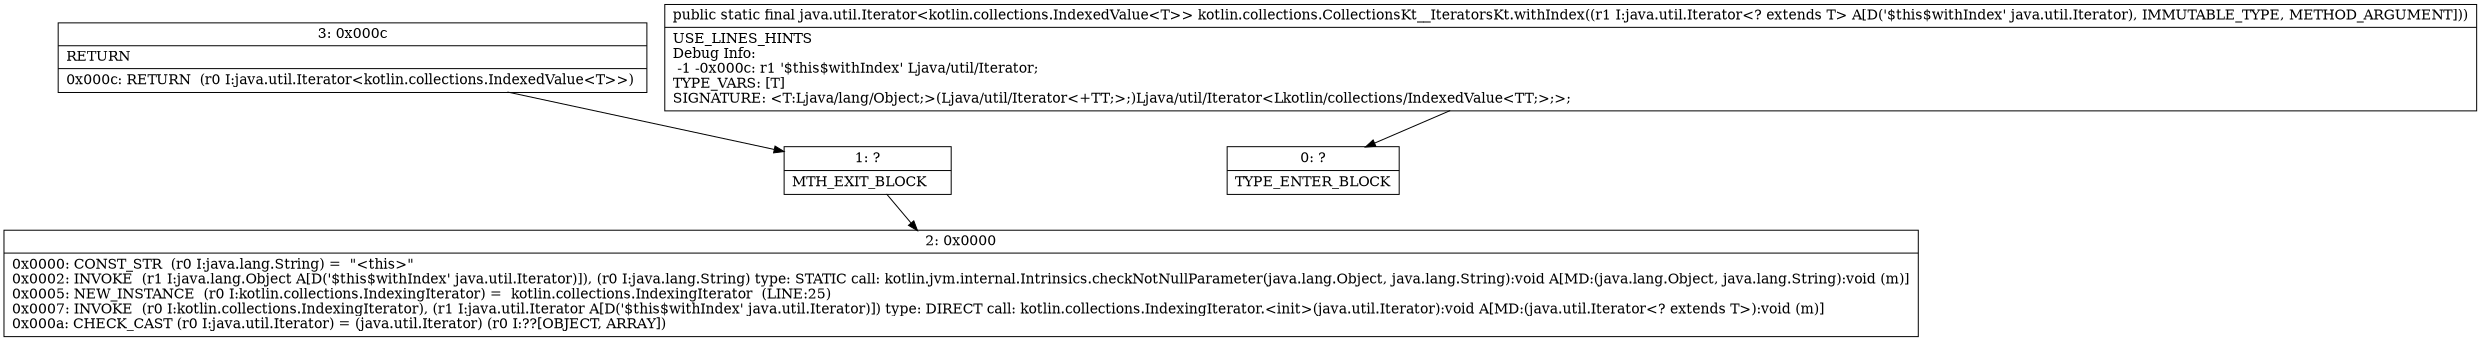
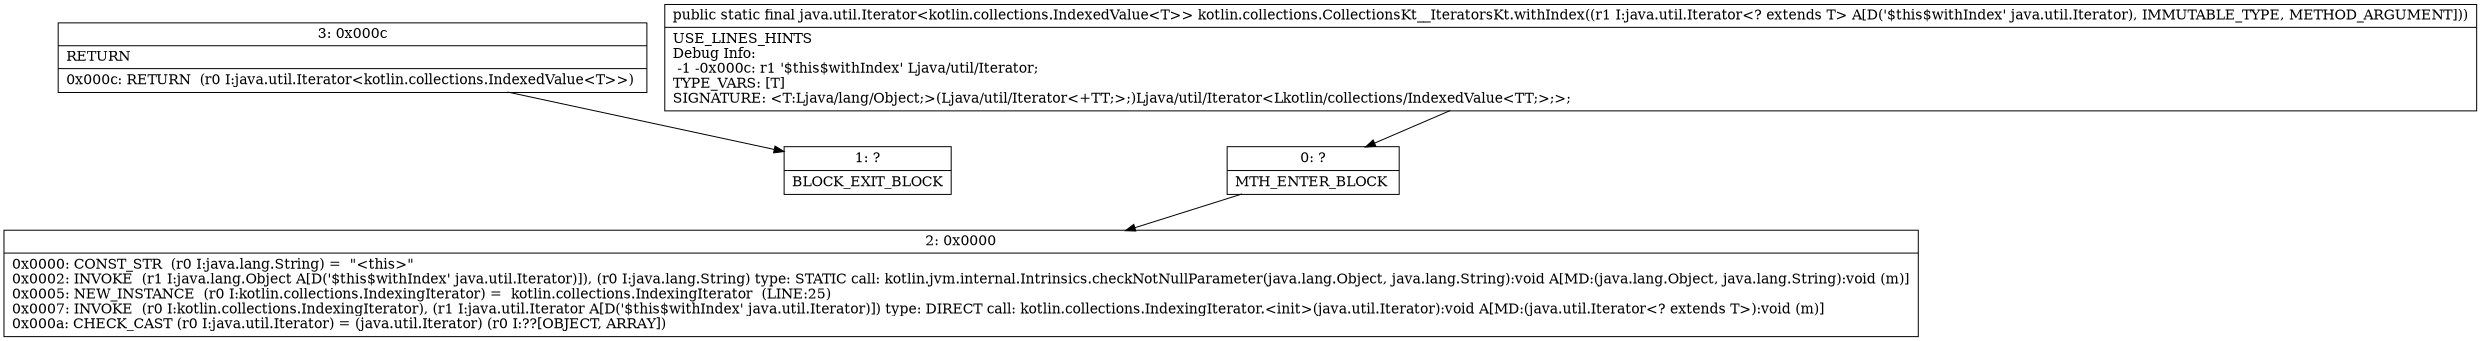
node "1: ?": text "MTH_EXIT_BLOCK" -> "BLOCK_EXIT_BLOCK"
node "0: ?": text "TYPE_ENTER_BLOCK" -> "MTH_ENTER_BLOCK"
edge "1: ?" -> "2: 0x0000": now "0: ?" -> "2: 0x0000"
